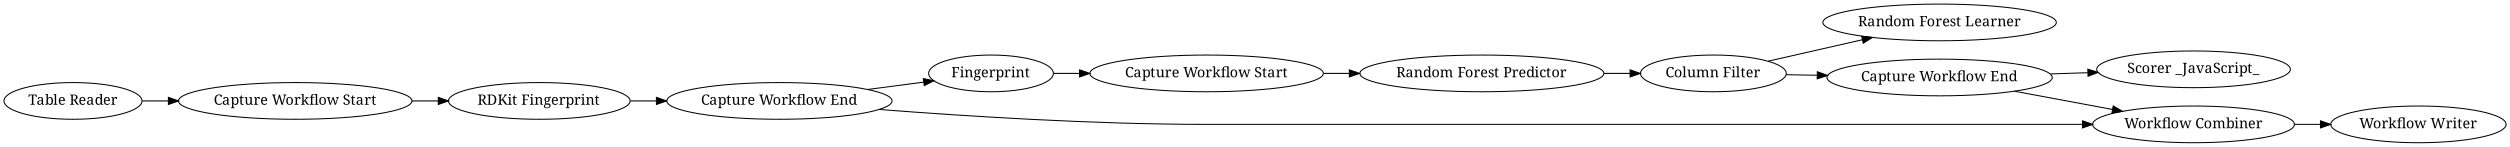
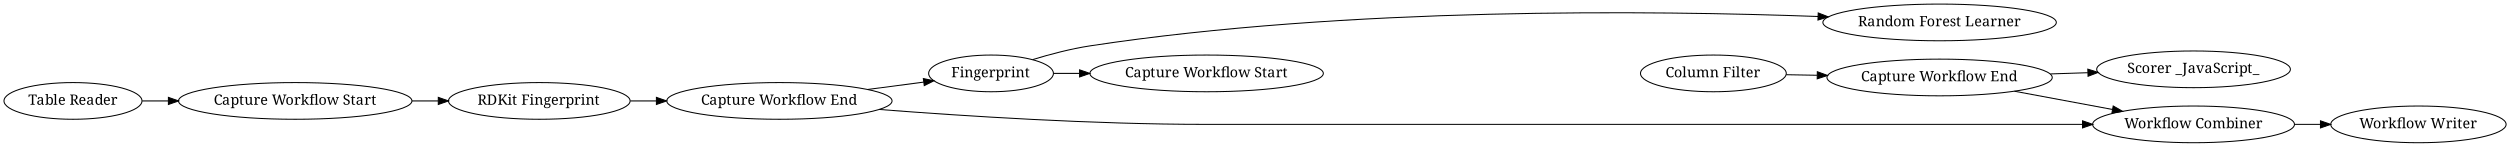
edge "Column Filter" -> "Random Forest Learner": now "Fingerprint" -> "Random Forest Learner"
node "Random Forest Predictor": removed
